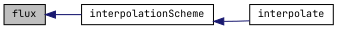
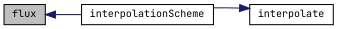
edge "interpolate" -> "interpolationScheme": reversed
